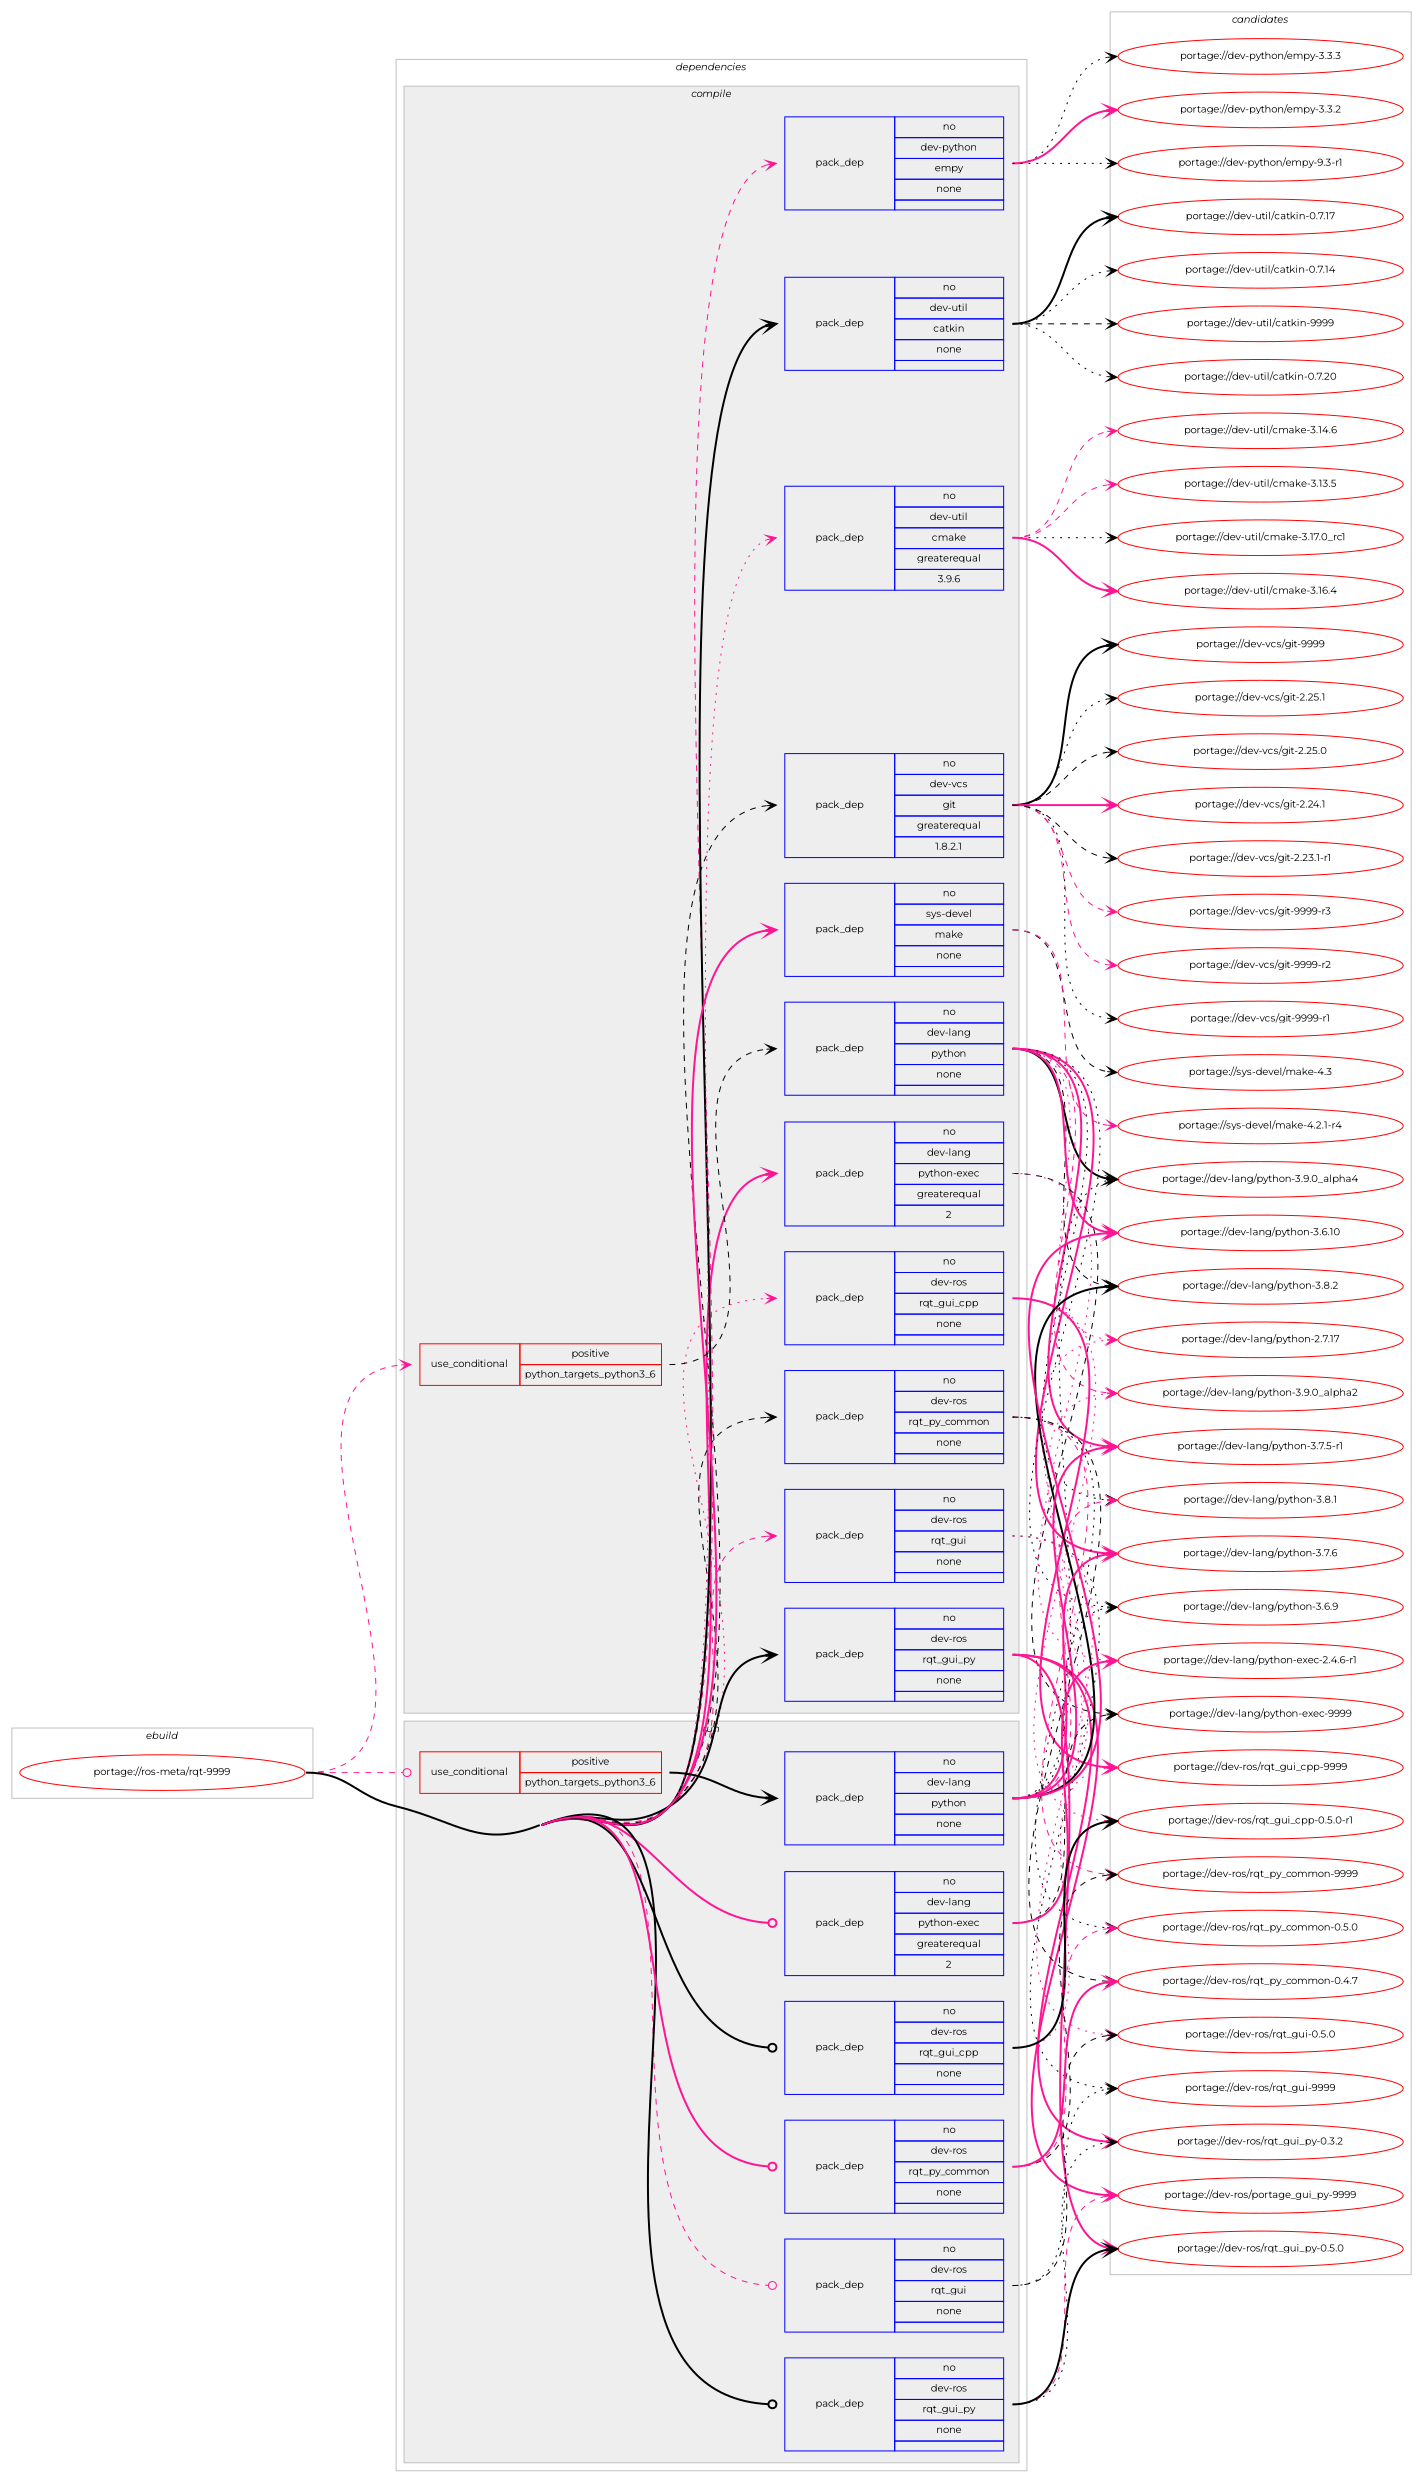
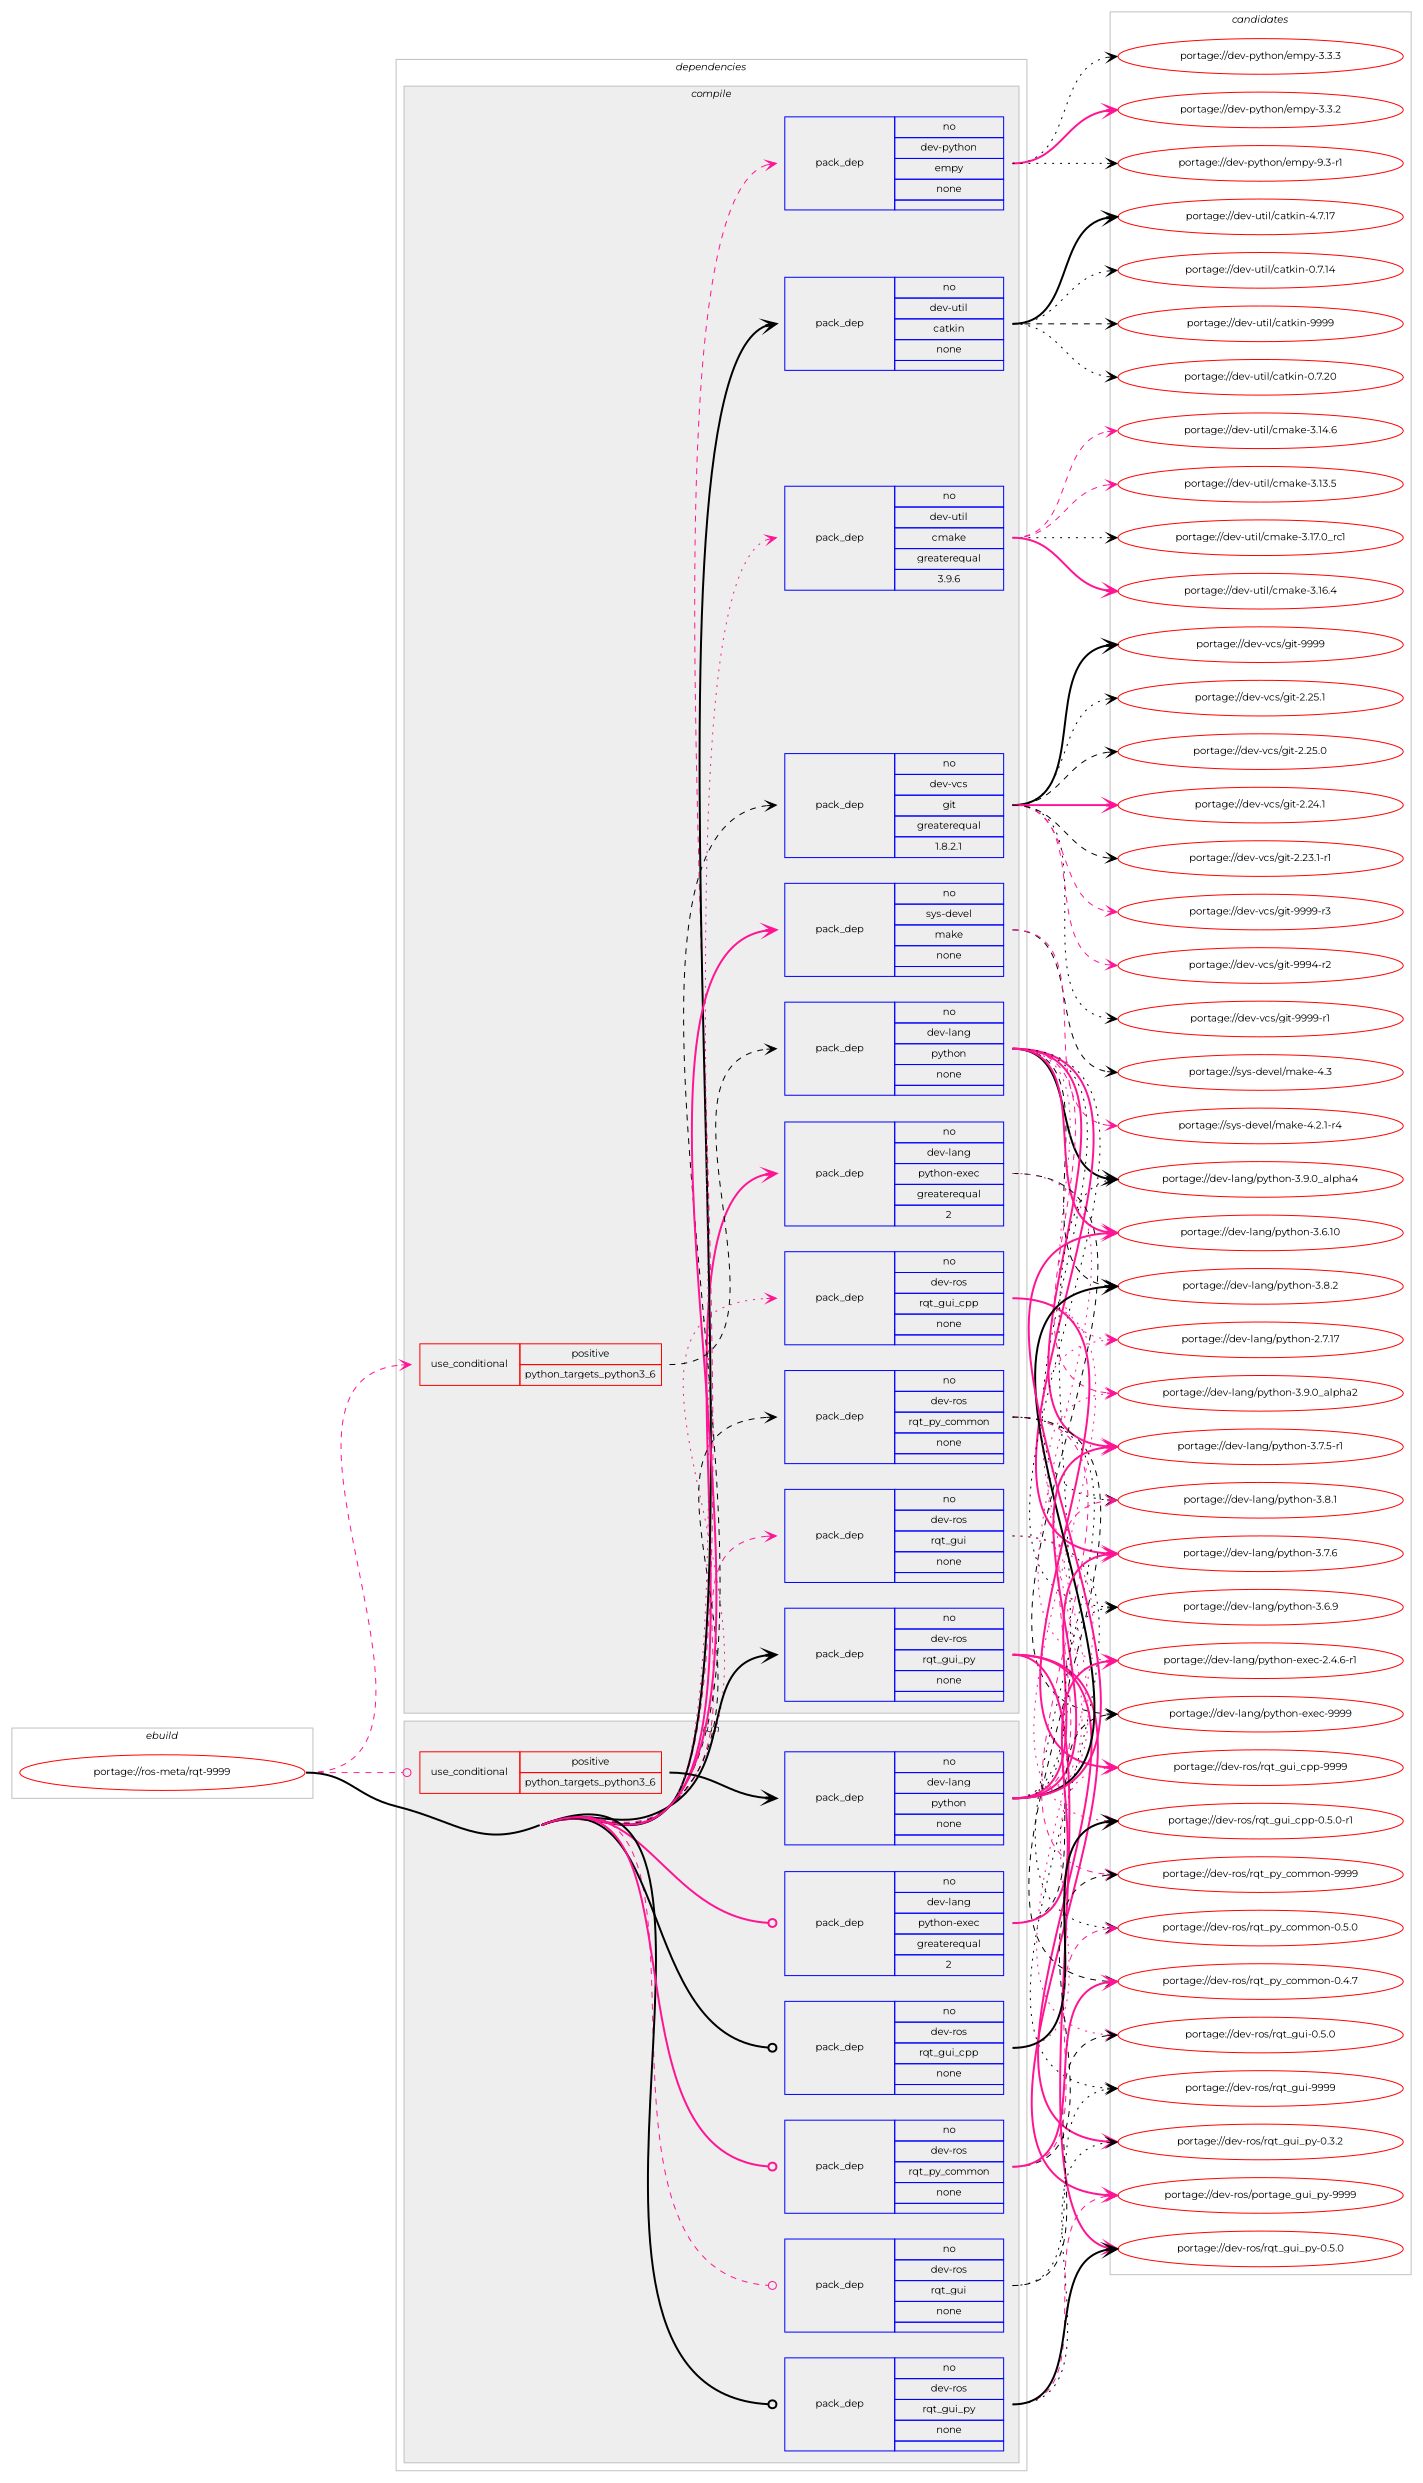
node "portage://dev-util/catkin-0.7.17": label "portage://dev-util/catkin-0.7.17" -> "portage://dev-util/catkin-4.7.17"
node "portage://dev-vcs/git-9999-r2": label "portage://dev-vcs/git-9999-r2" -> "portage://dev-vcs/git-9994-r2"
